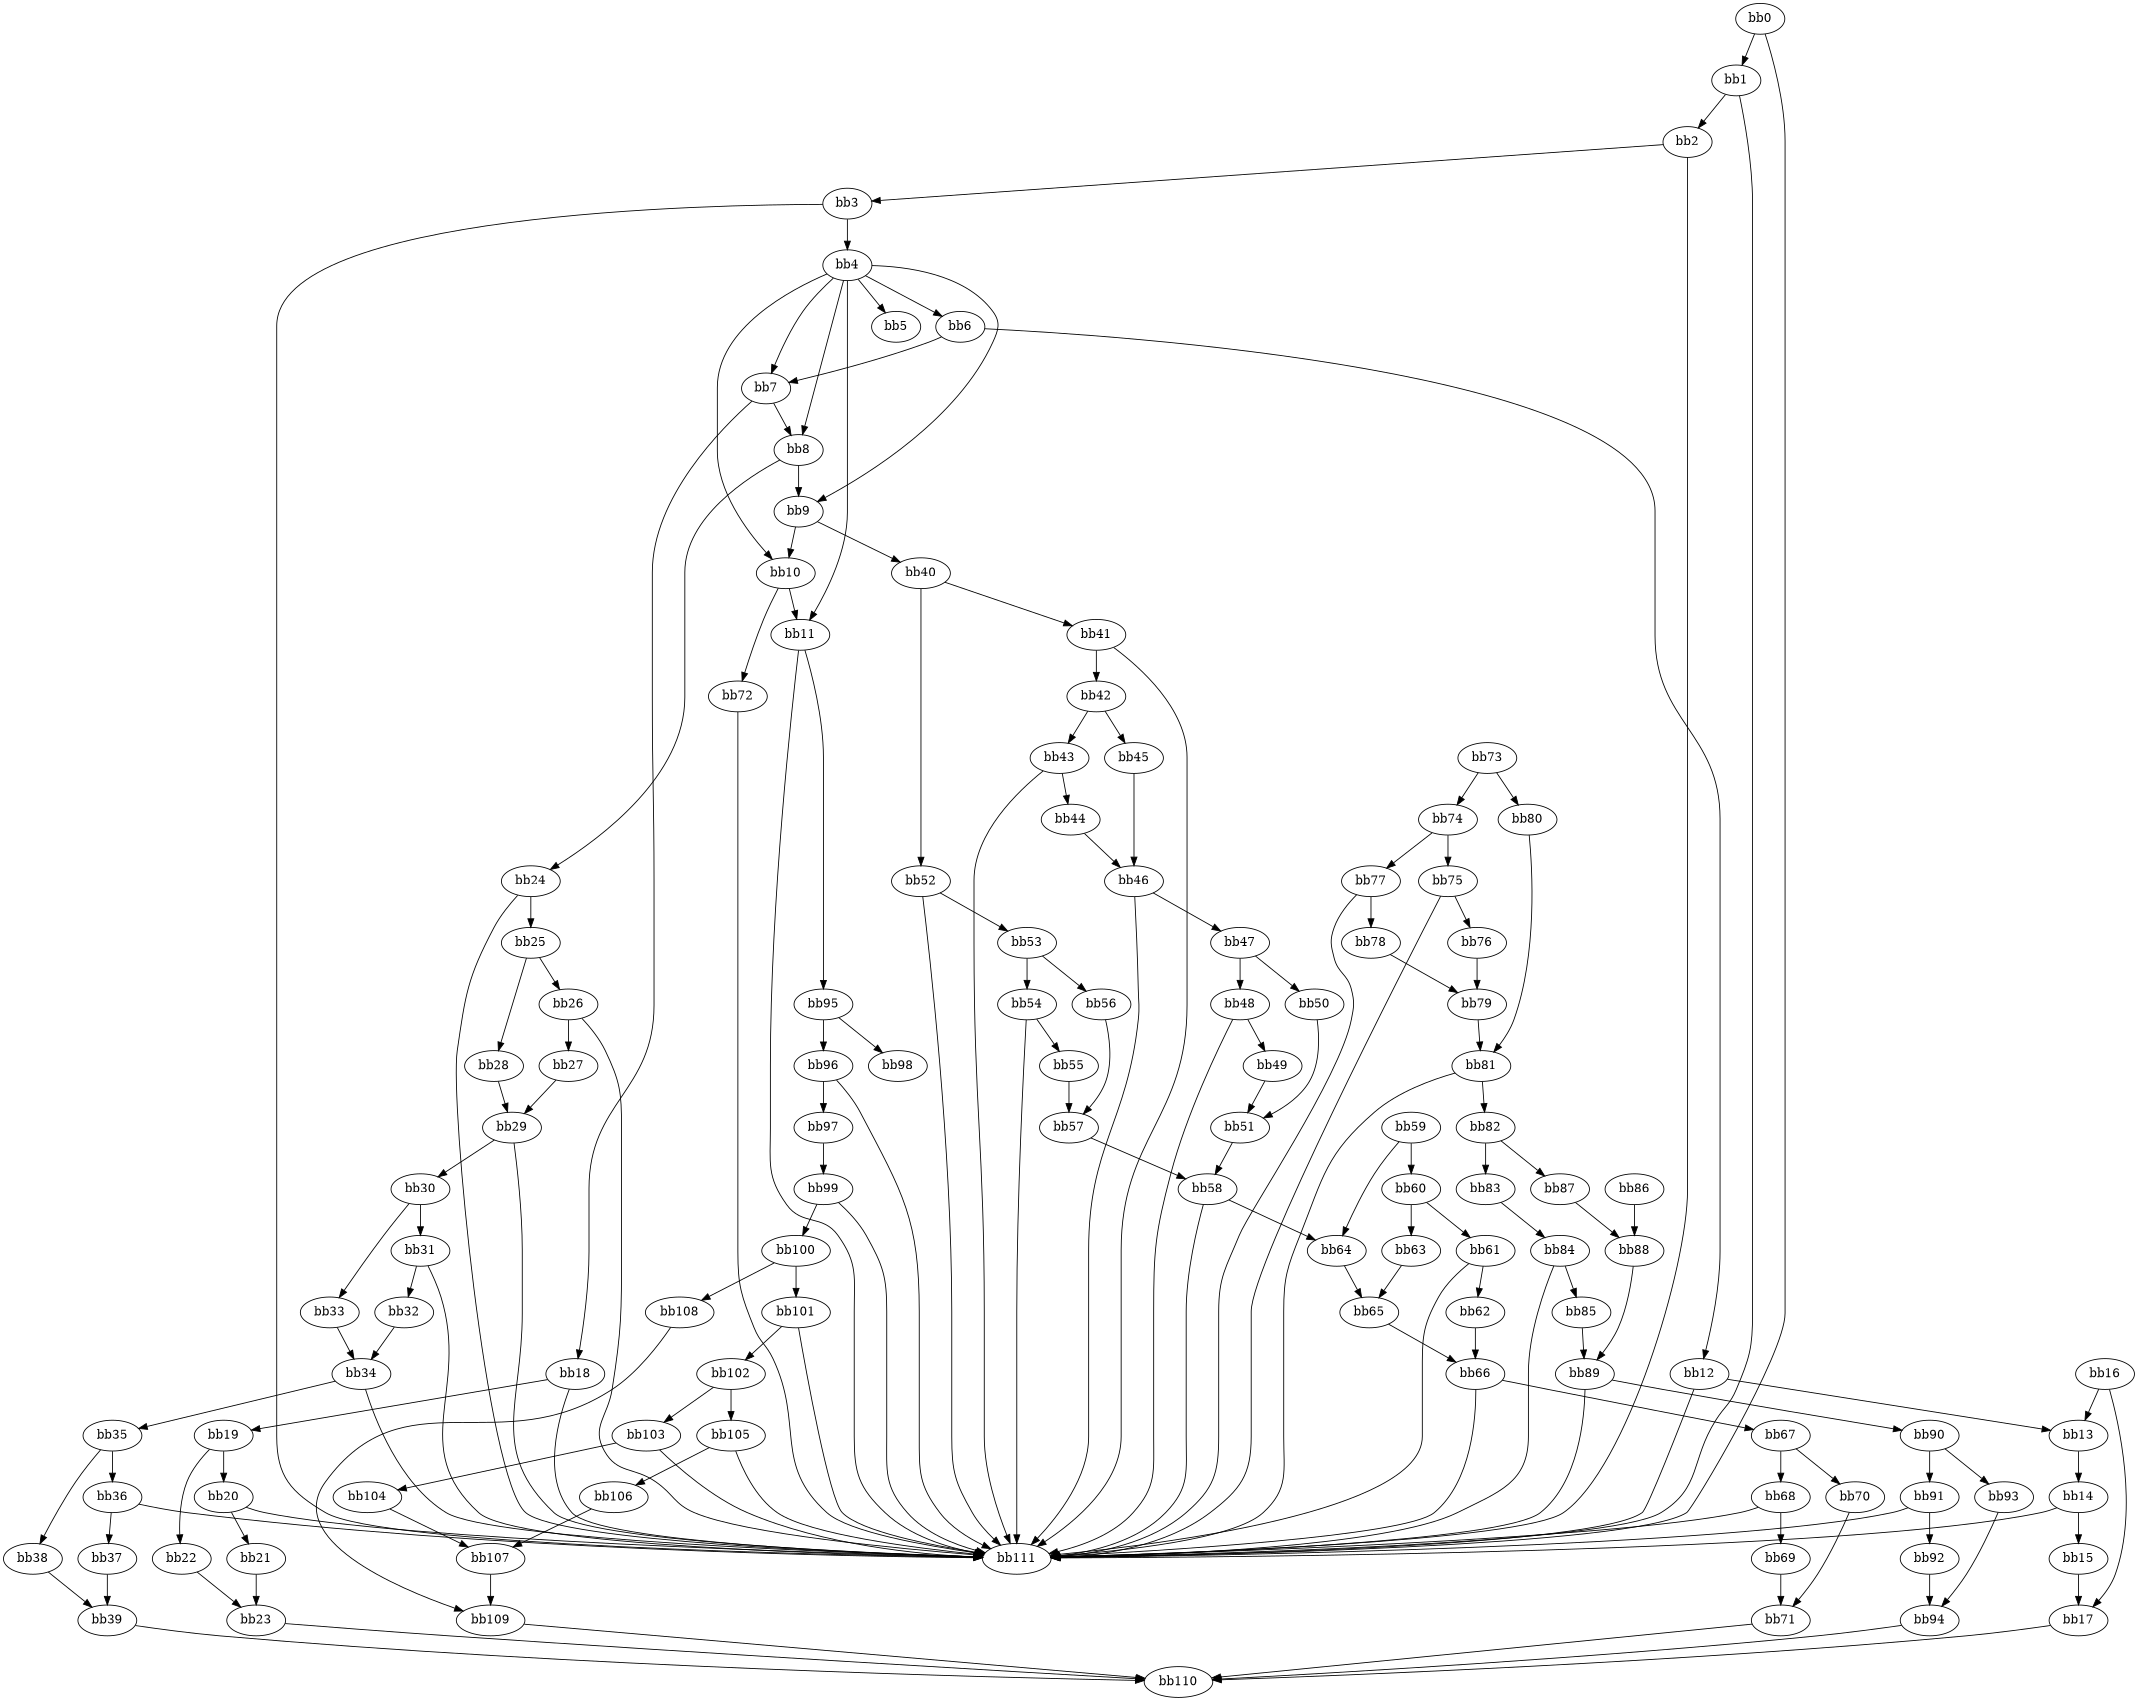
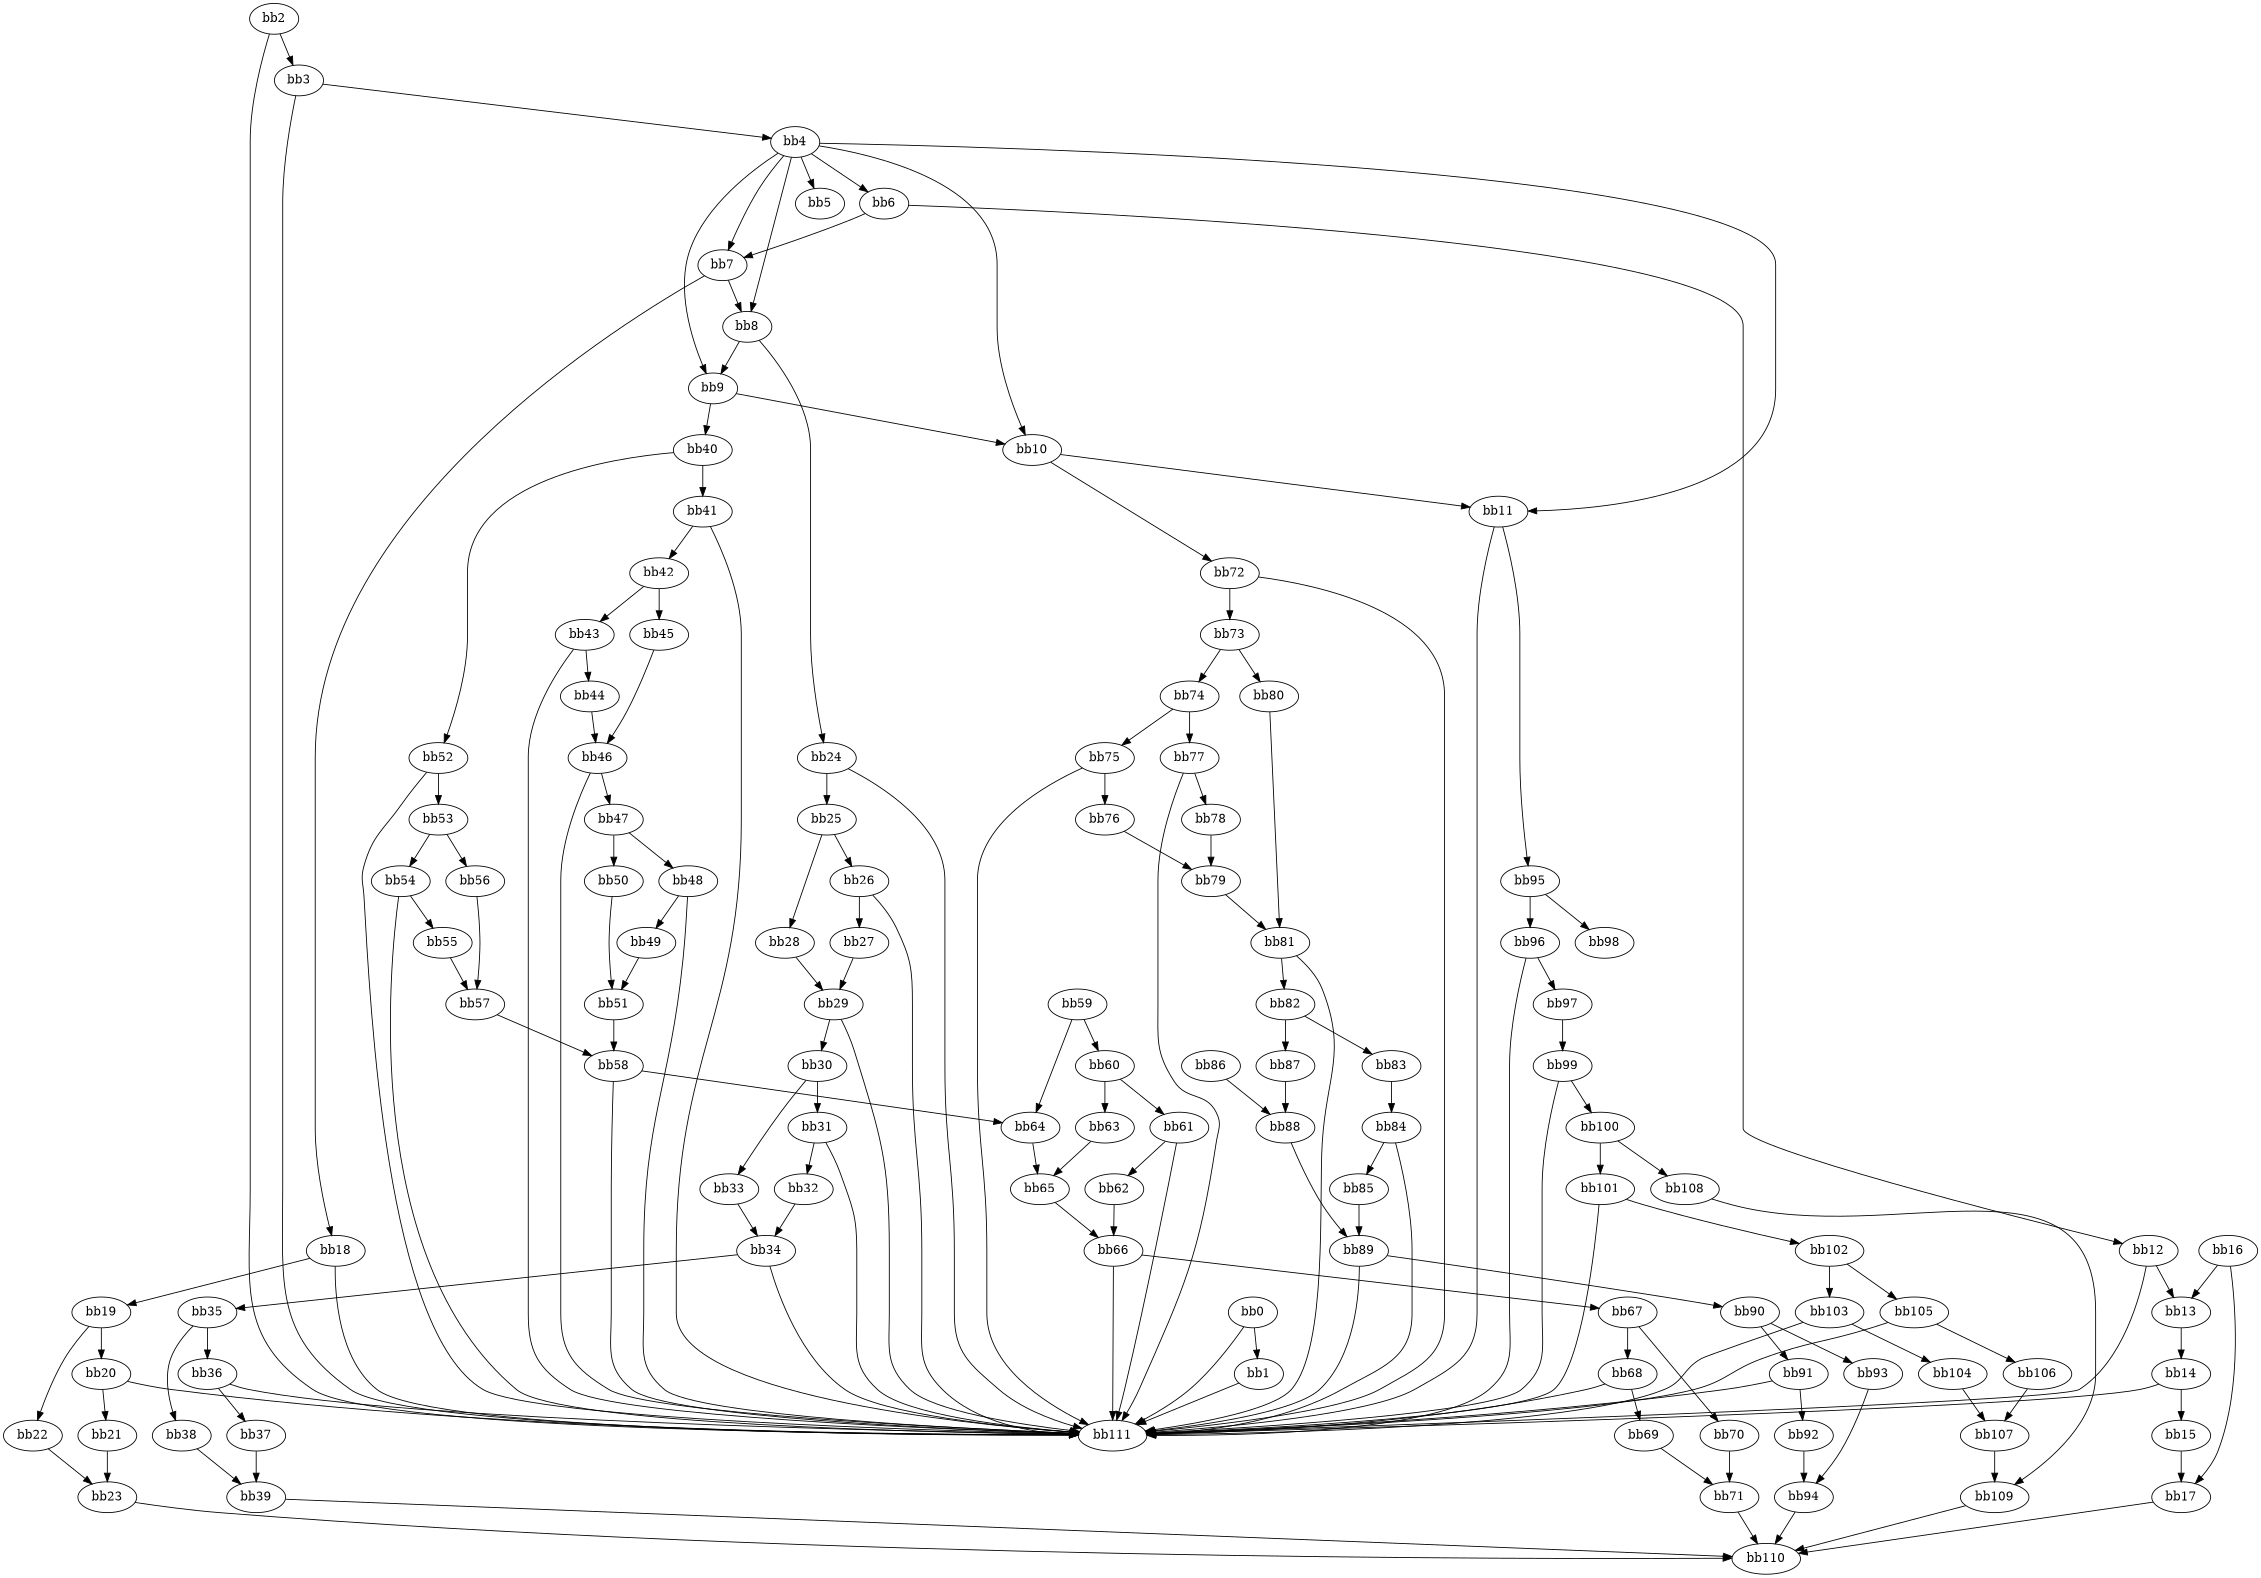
edge "bb1" -> "bb2": removed
edge "bb72" -> "bb73": added
